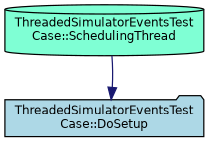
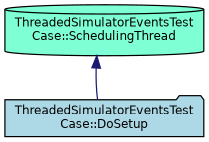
edge "ThreadedSimulatorEventsTest Case::SchedulingThread" -> "ThreadedSimulatorEventsTest Case::DoSetup": reversed
